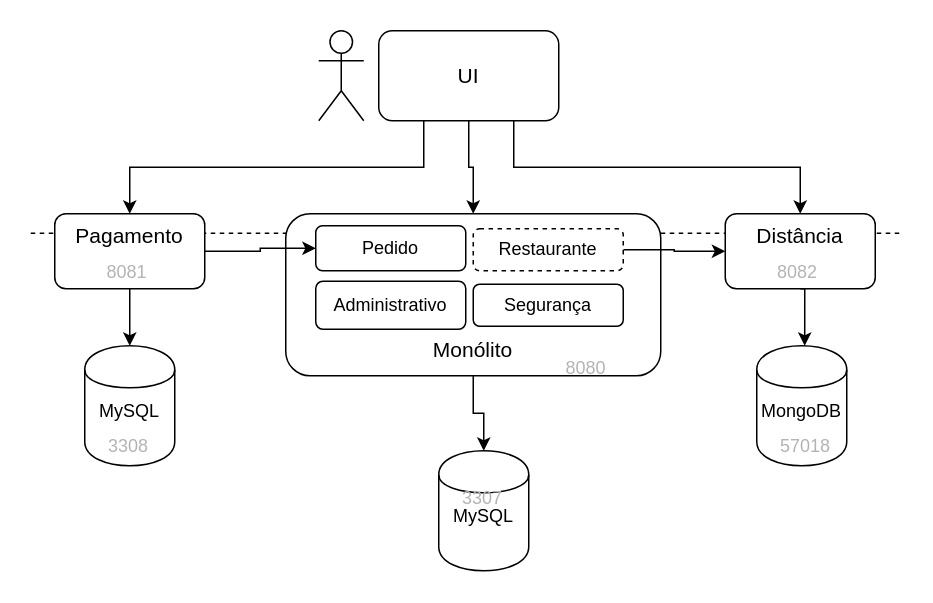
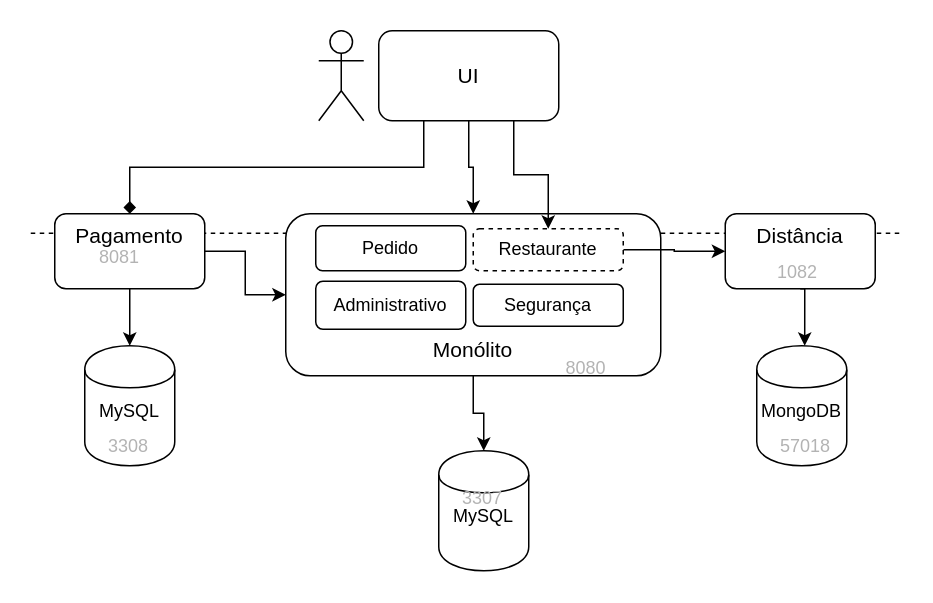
edge "UI" -> "Distância": now "UI" -> "Restaurante"
edge "UI" -> "Pagamento": arrowhead classic -> diamond
edge "Pagamento" -> "Pedido": now "Pagamento" -> "Monólito"
node "8081": moved (134, 272) -> (127, 257)
node "8082": label "8082" -> "1082"
